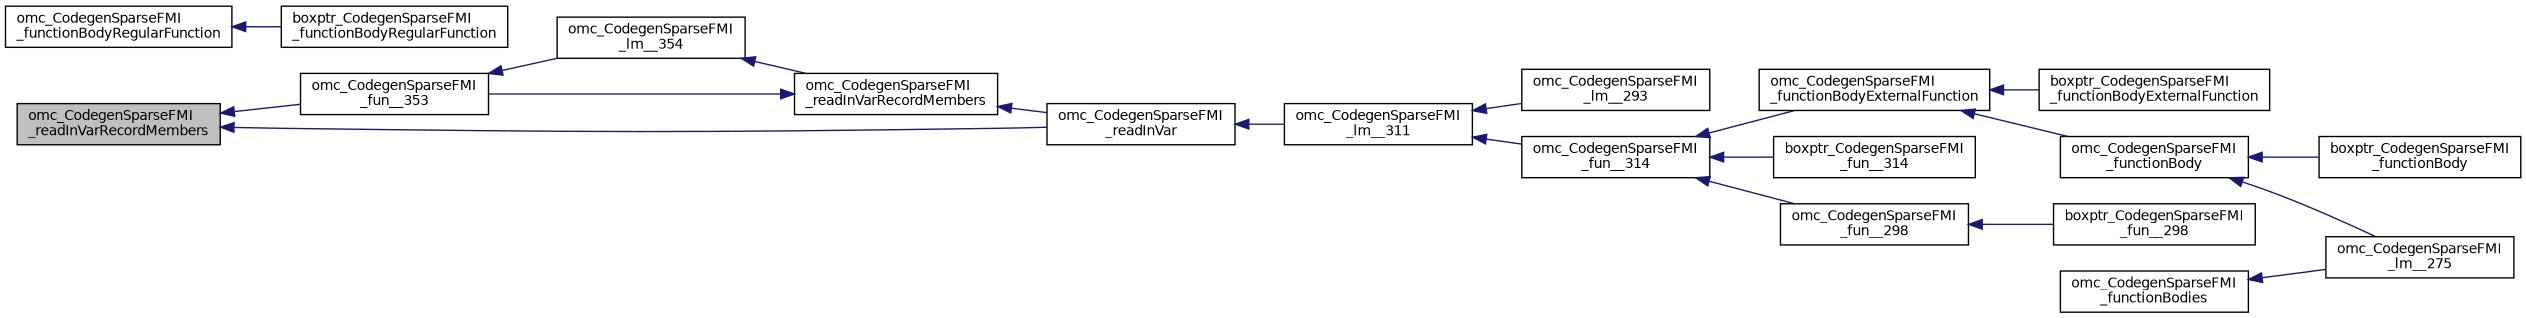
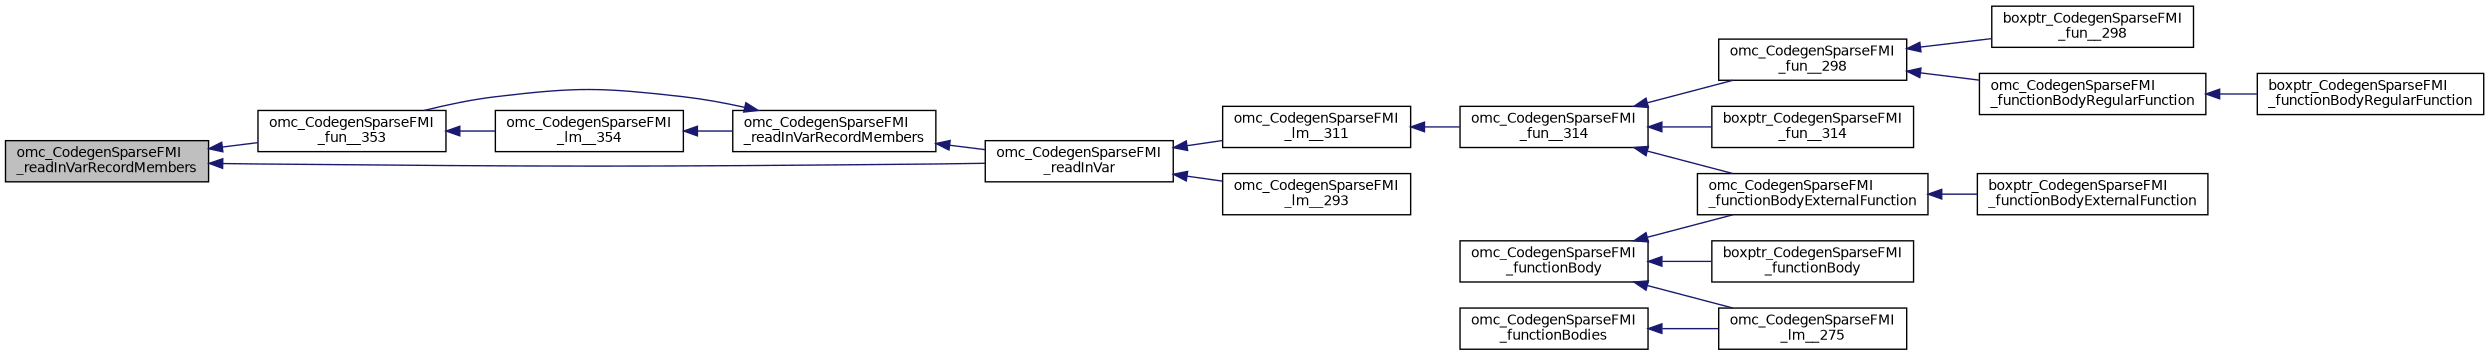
edge "omc_CodegenSparseFMI _functionBodyRegularFunction" -> "omc_CodegenSparseFMI _fun__298": added
edge "omc_CodegenSparseFMI _lm__293" -> "omc_CodegenSparseFMI _lm__311": now "omc_CodegenSparseFMI _lm__293" -> "omc_CodegenSparseFMI _readInVar"
edge "omc_CodegenSparseFMI _functionBody" -> "omc_CodegenSparseFMI _functionBodyExternalFunction": reversed
